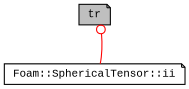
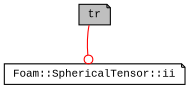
edge "Foam::SphericalTensor::ii" -> "tr": reversed
